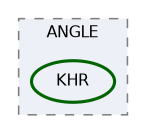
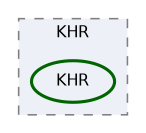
cluster "ANGLE": label "ANGLE" -> "KHR"
